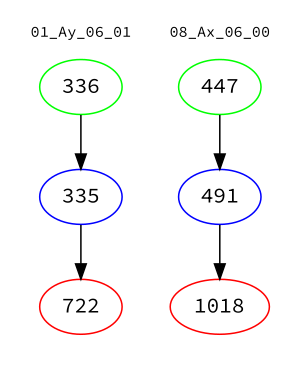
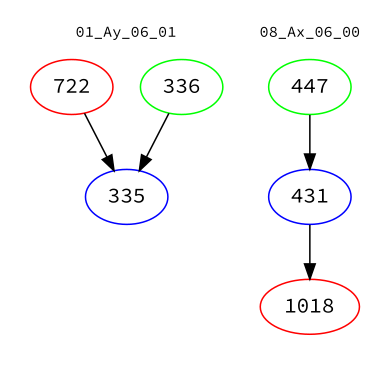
node "491": label "491" -> "431"
edge "335" -> "722": reversed
